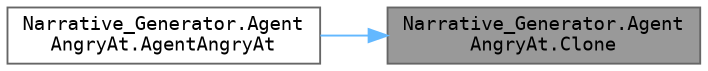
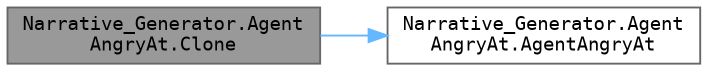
edge "Narrative_Generator.Agent AngryAt.AgentAngryAt" -> "Narrative_Generator.Agent AngryAt.Clone": reversed
